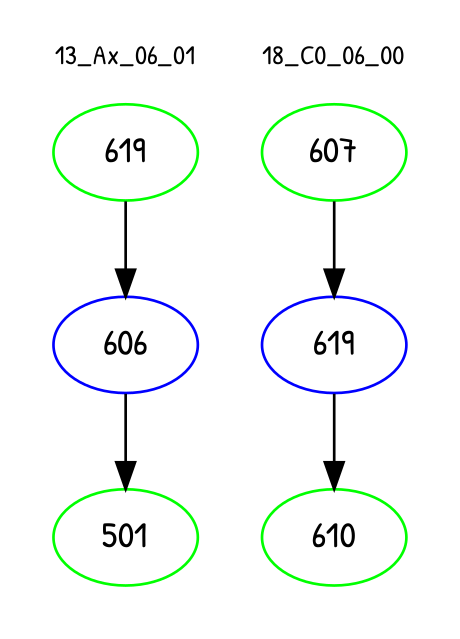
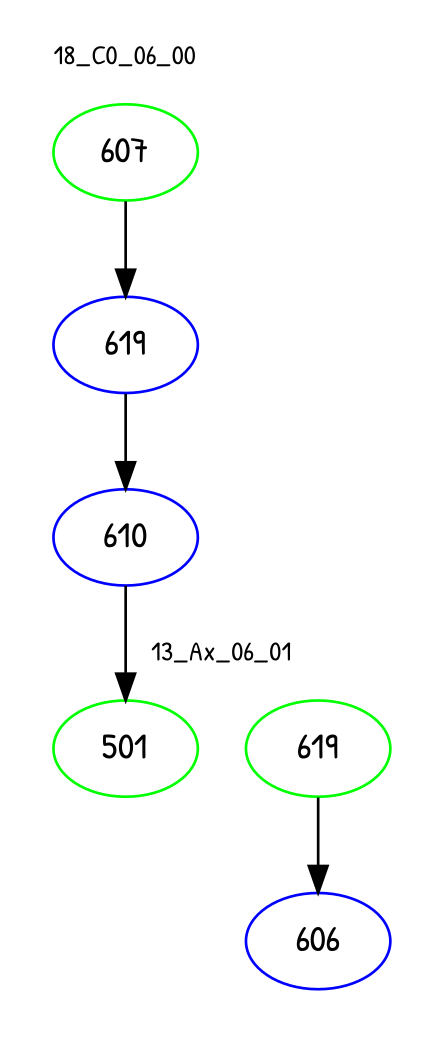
edge "606" -> "501": now "610" -> "501"
node "610": color green -> blue
